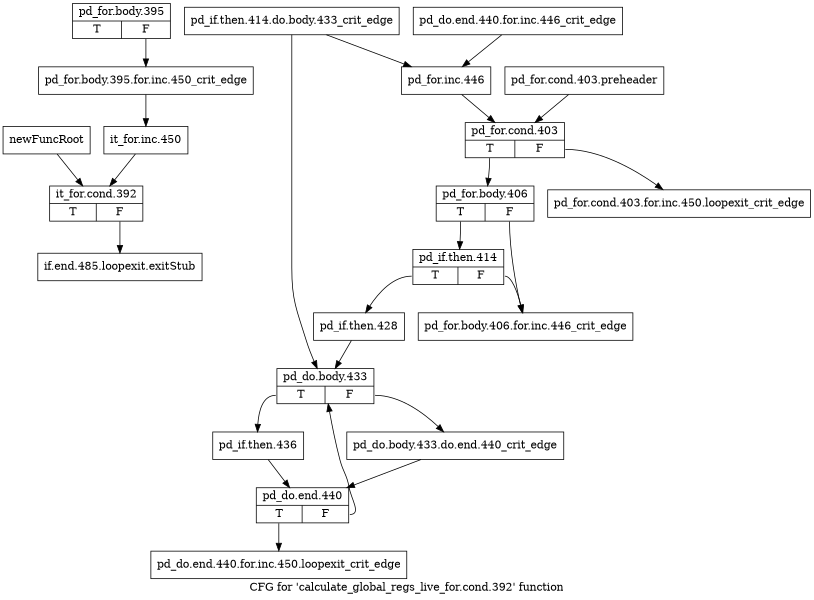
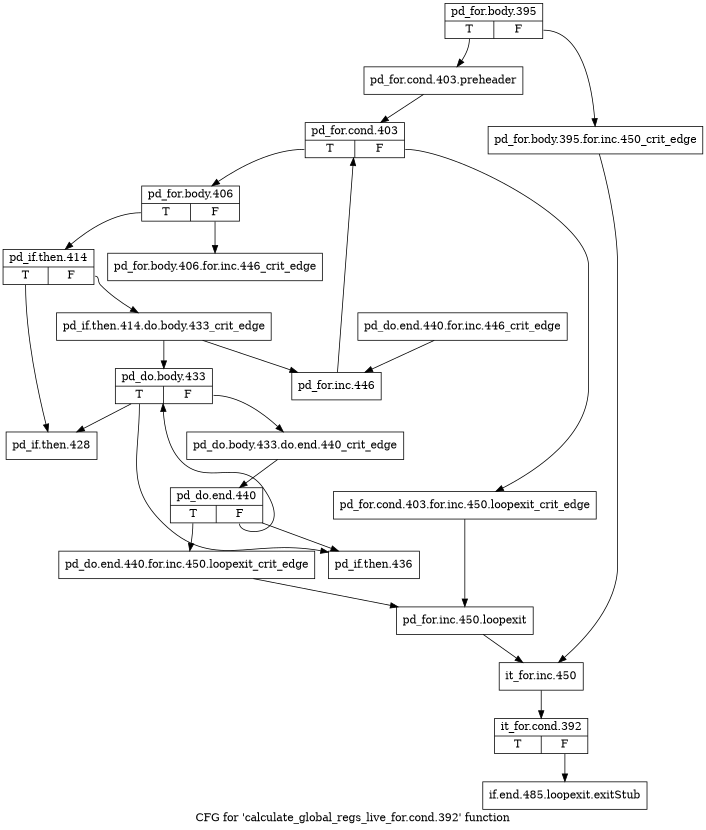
edge "pd_for.body.395" -> "pd_for.cond.403.preheader": added
node "newFuncRoot": removed
edge "pd_if.then.414" -> "pd_for.body.406.for.inc.446_crit_edge": now "pd_if.then.414" -> "pd_if.then.414.do.body.433_crit_edge"
edge "pd_if.then.428" -> "pd_do.body.433": reversed
edge "pd_if.then.436" -> "pd_do.end.440": reversed
node "pd_for.inc.450.loopexit": added
